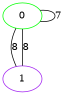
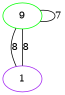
node "0": label "0" -> "9"
